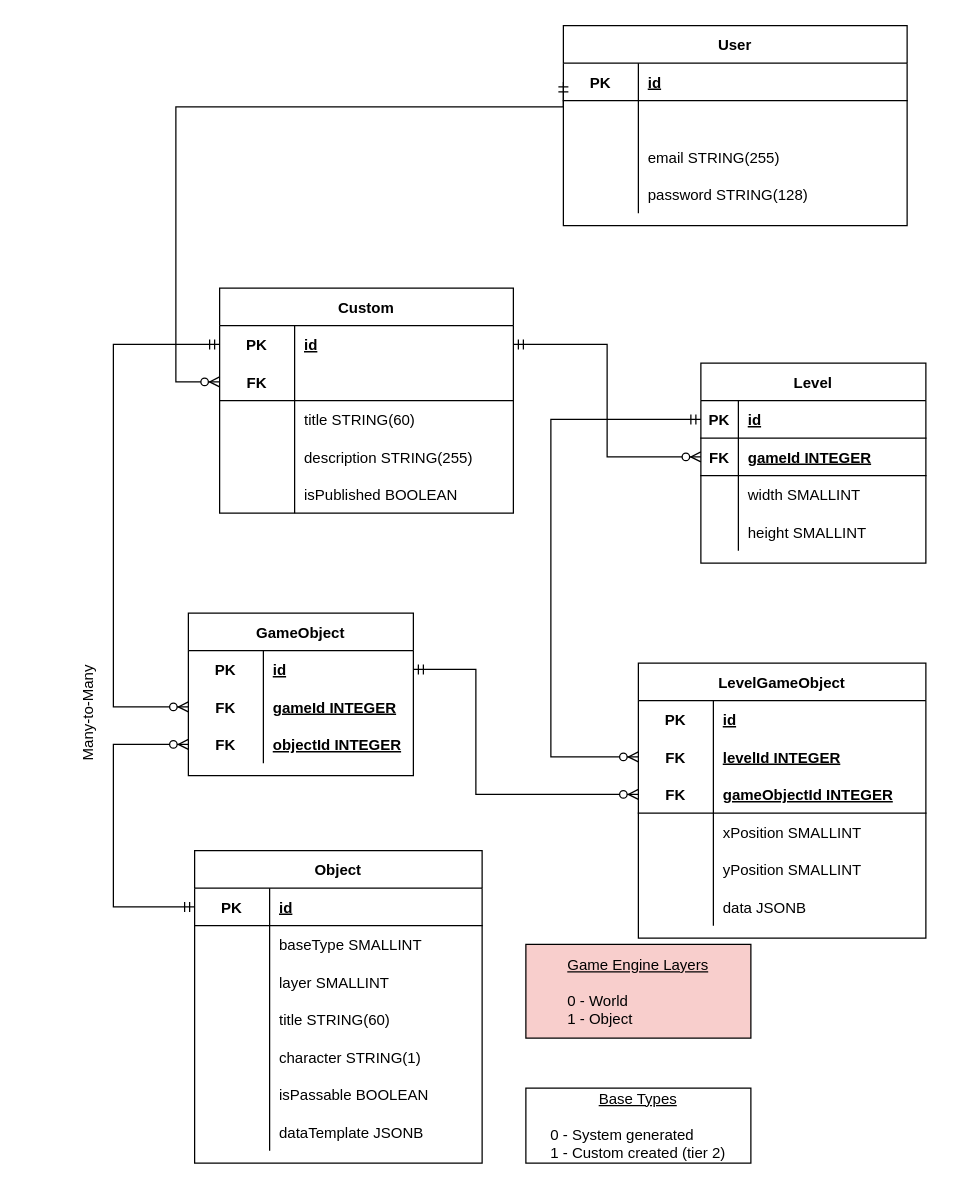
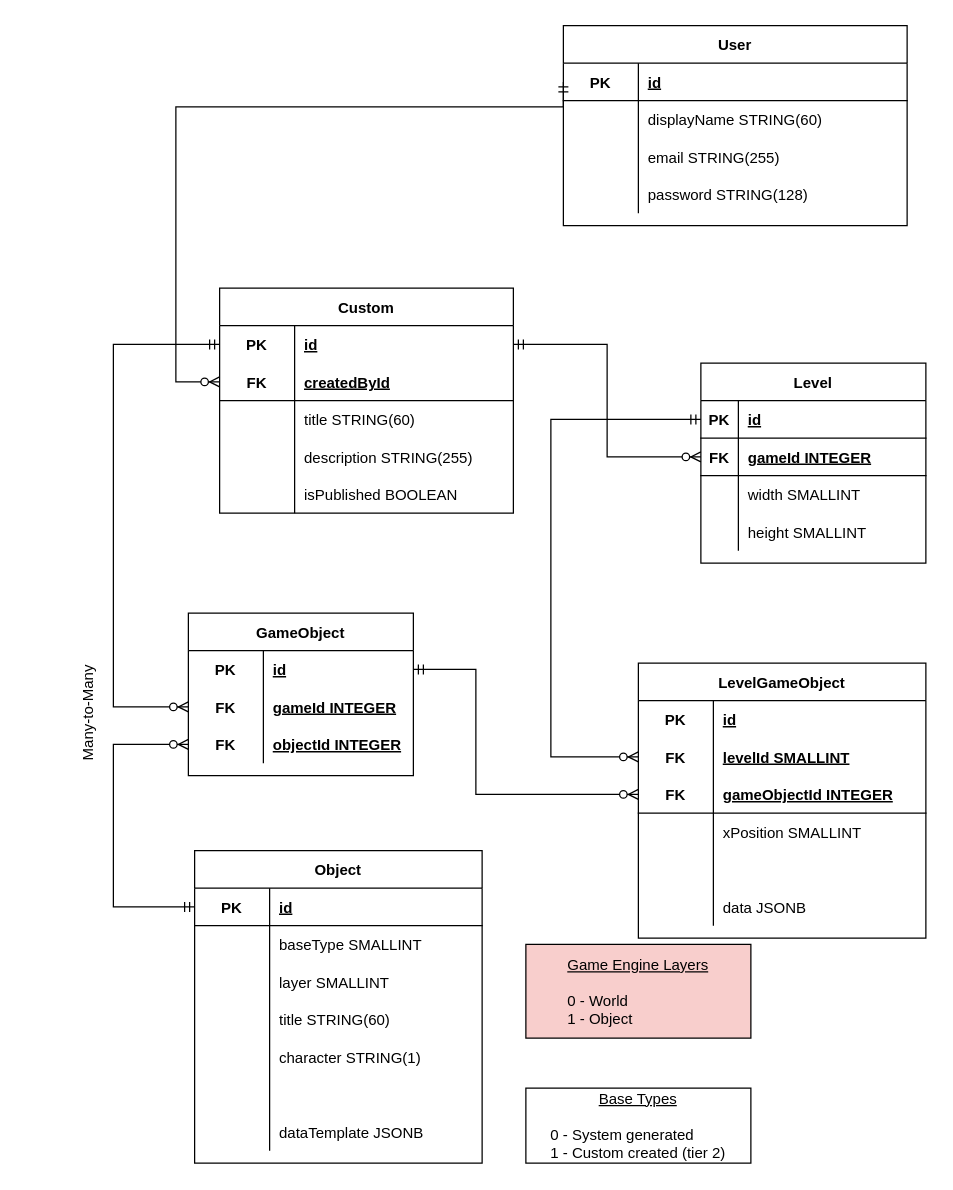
node "displayName STRING(60)": added
node "createdById": added
node "levelId INTEGER": label "levelId INTEGER" -> "levelId SMALLINT"
node "yPosition SMALLINT": removed
node "isPassable BOOLEAN": removed
